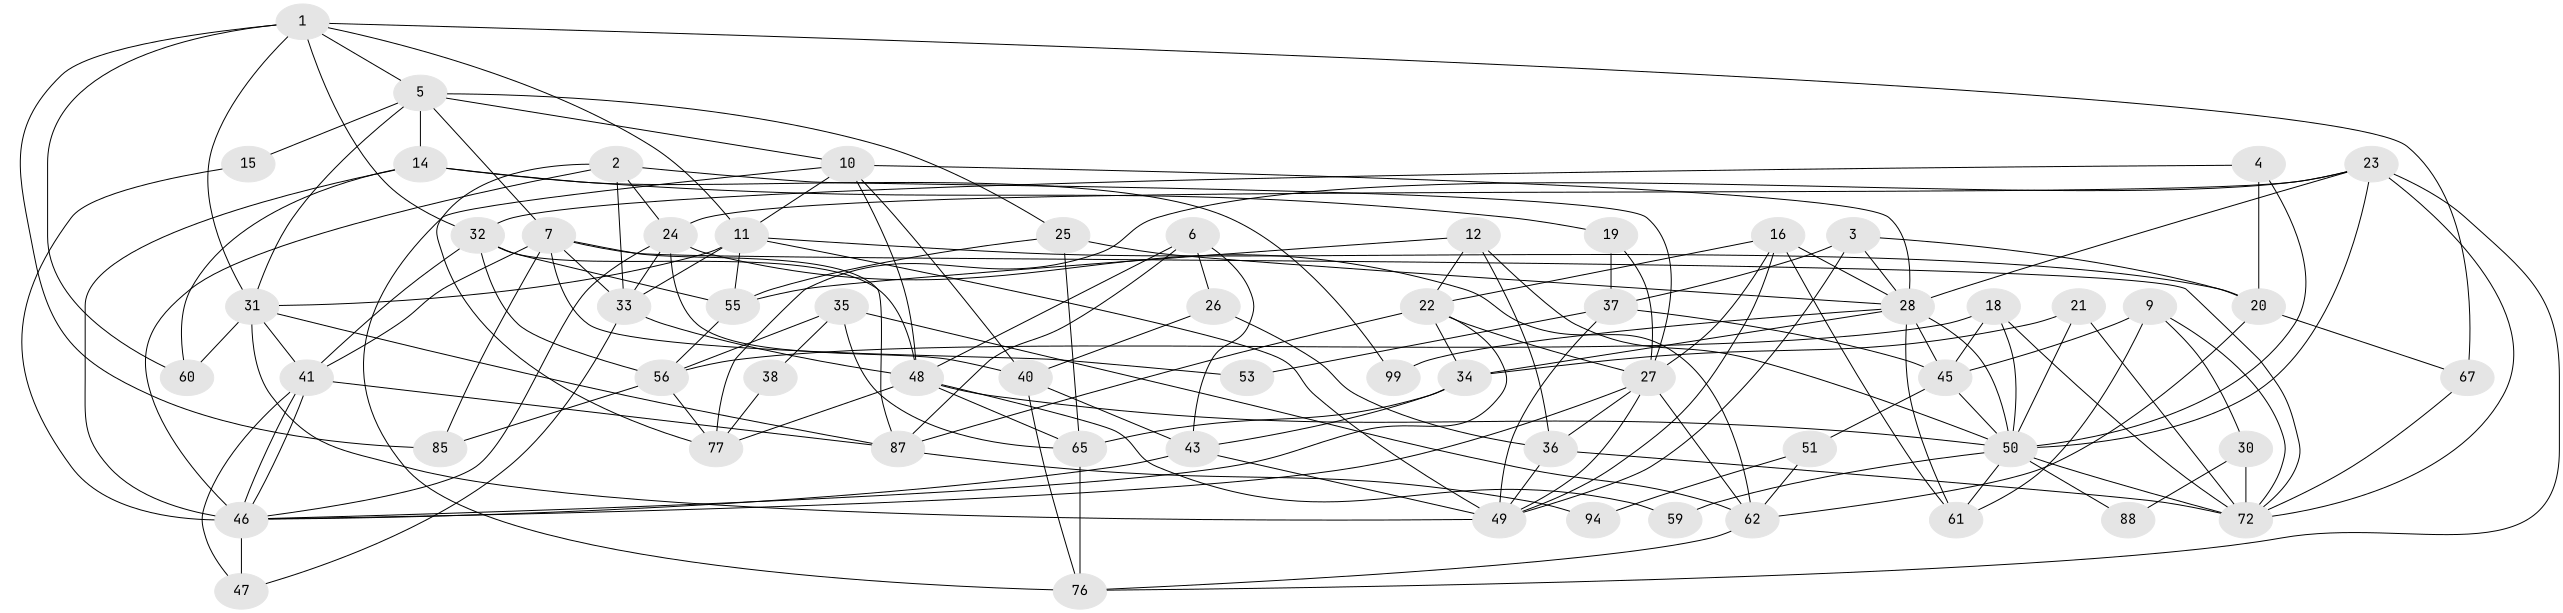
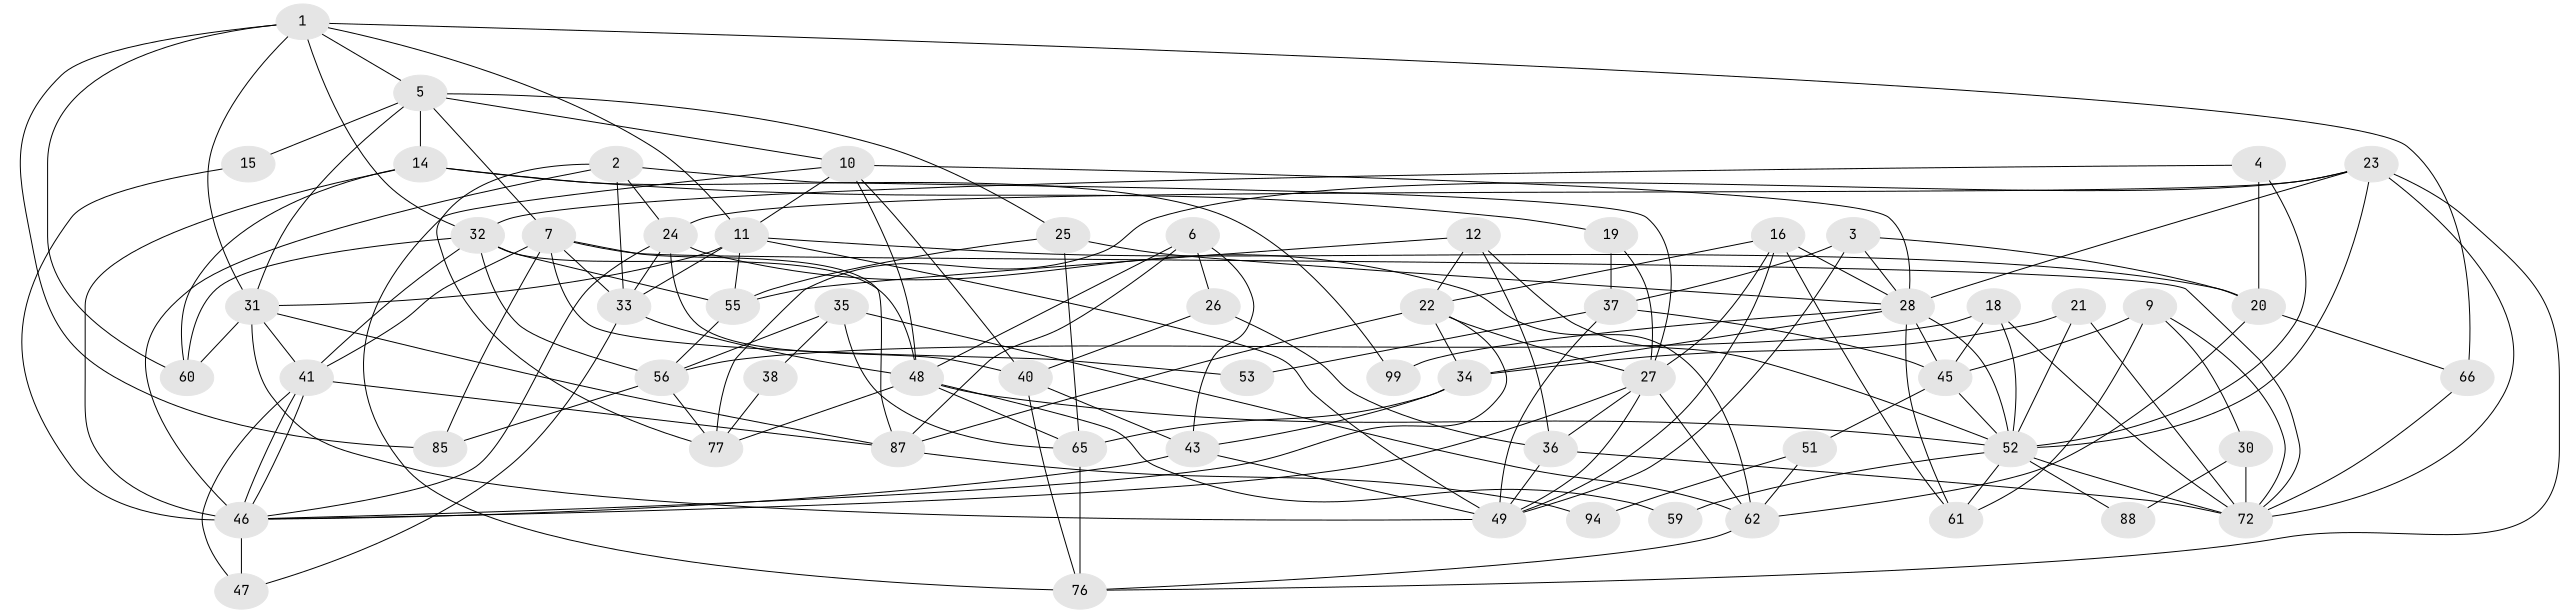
edge "32" -- "60": added
node "67": label "67" -> "66"
node "50": label "50" -> "52"
